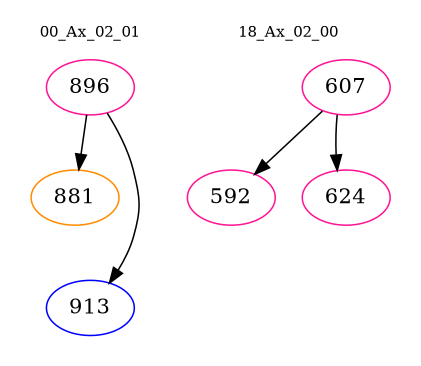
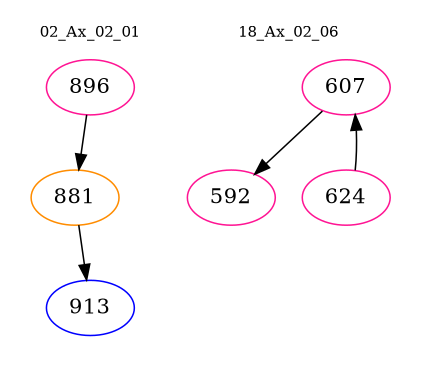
cluster "00_Ax_02_01": label "00_Ax_02_01" -> "02_Ax_02_01"
cluster "18_Ax_02_00": label "18_Ax_02_00" -> "18_Ax_02_06"
edge "607" -> "624": reversed
edge "896" -> "913": now "881" -> "913"
